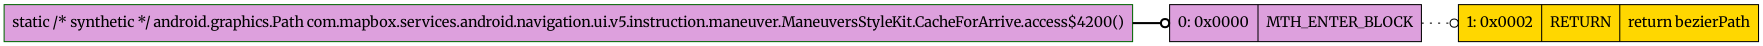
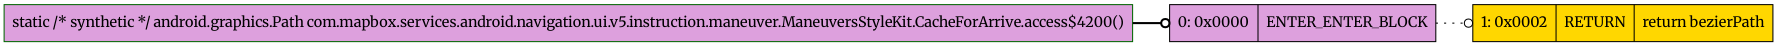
node "0: 0x0000": text "MTH_ENTER_BLOCK" -> "ENTER_ENTER_BLOCK"
